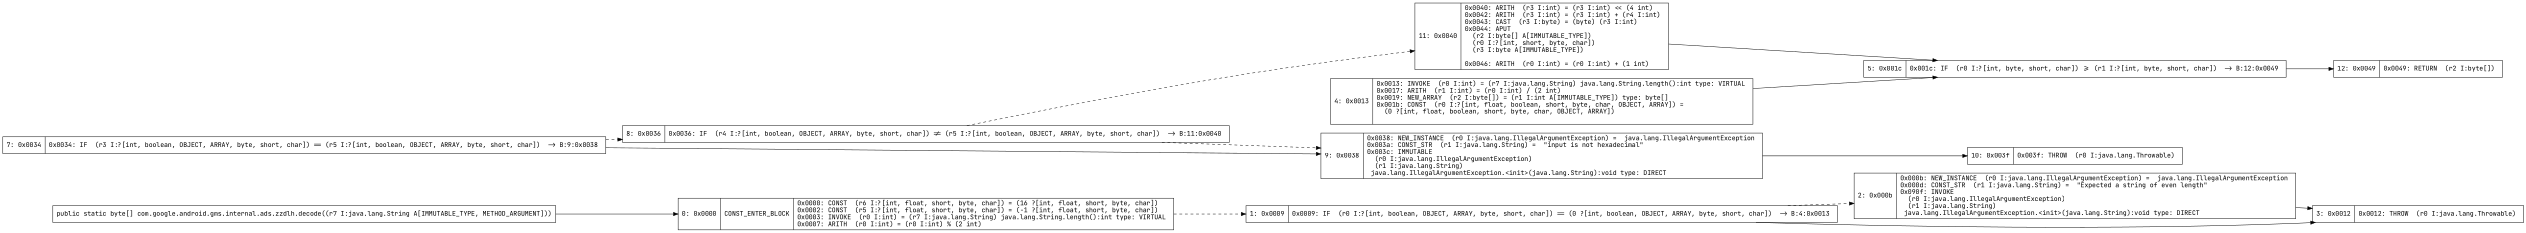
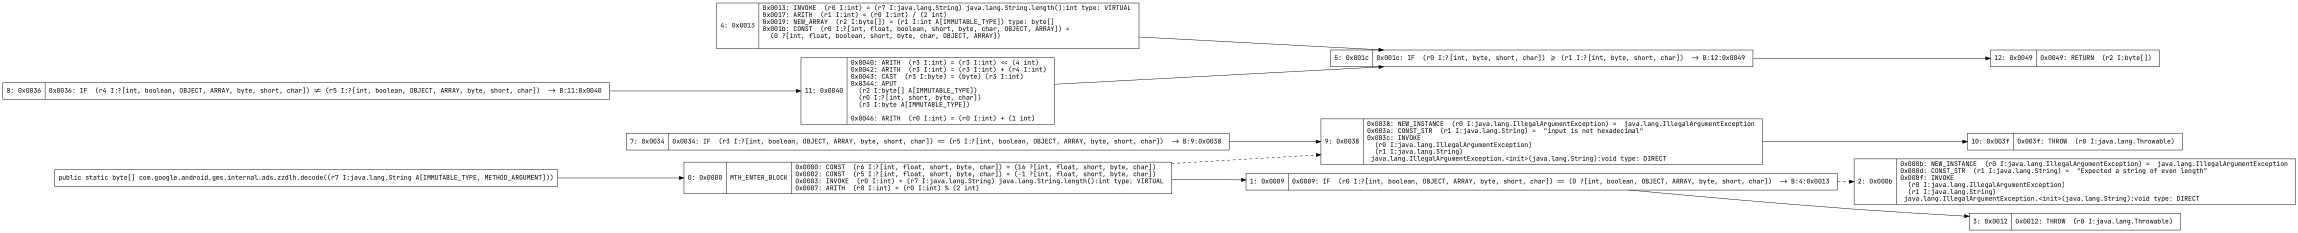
node "11: 0x0040": text "0x0044: APUT" -> "0x0344: APUT"
edge "8: 0x0036" -> "11: 0x0040": style dashed -> solid
edge "7: 0x0034" -> "8: 0x0036": removed
edge "8: 0x0036" -> "9: 0x0038": now "0: 0x0000" -> "9: 0x0038"
node "9: 0x0038": text "0x003c: IMMUTABLE" -> "0x003c: INVOKE"
node "2: 0x000b": text "0x090f: INVOKE" -> "0x000f: INVOKE"
edge "2: 0x000b" -> "3: 0x0012": removed
node "0: 0x0000": text "CONST_ENTER_BLOCK" -> "MTH_ENTER_BLOCK"
edge "0: 0x0000" -> "1: 0x0009": style dashed -> solid
